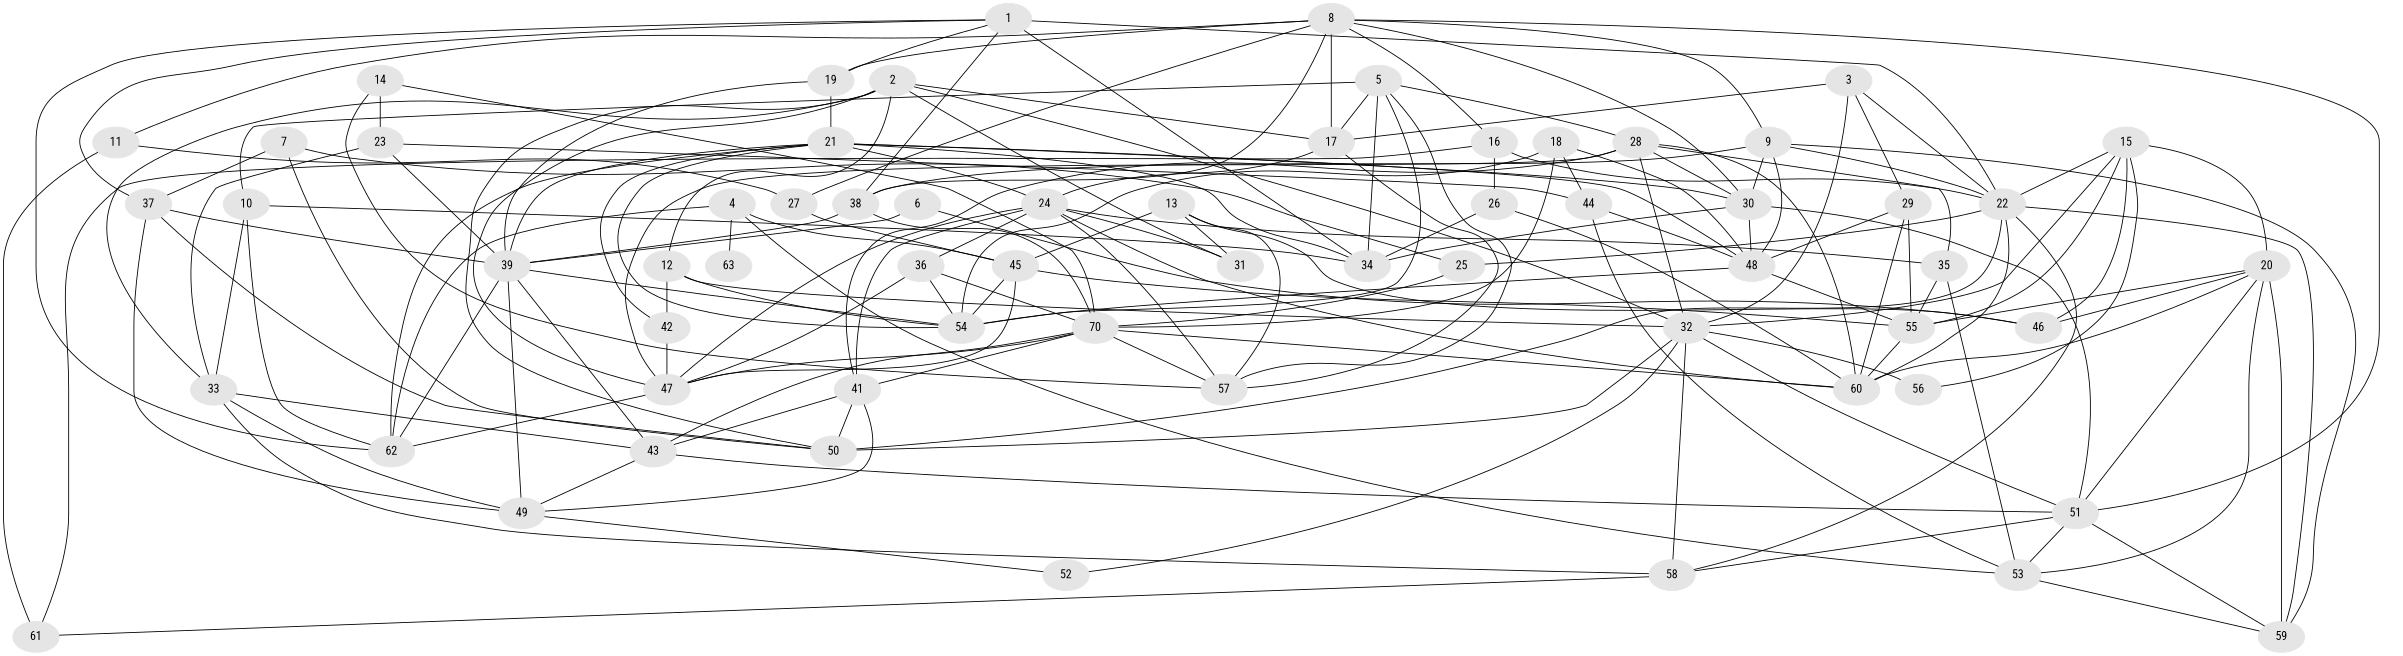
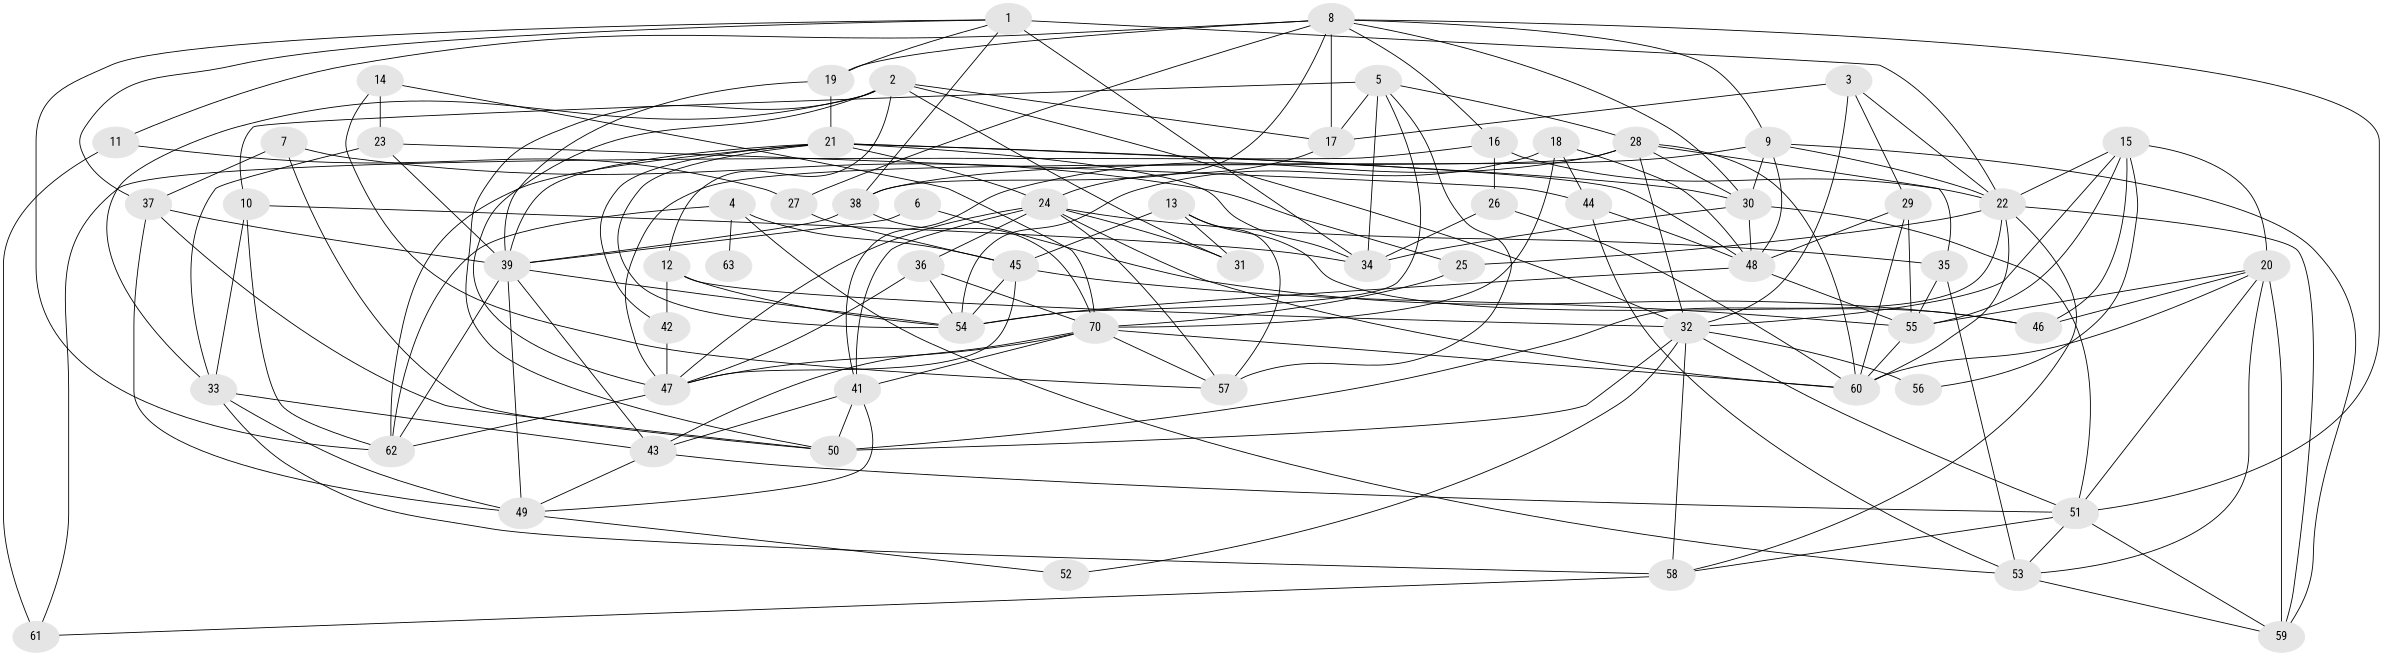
edge "17" -- "57": removed
